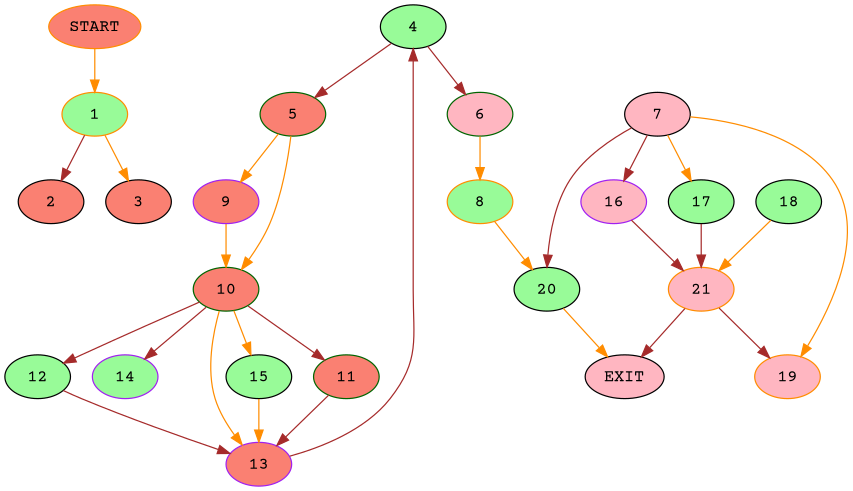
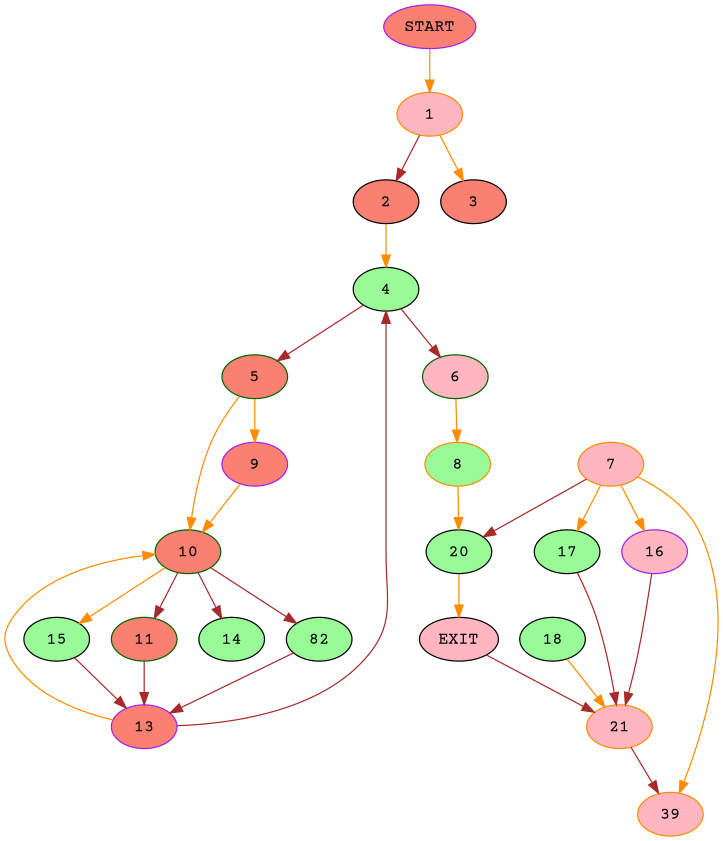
node "START": color darkorange -> purple
node "1": fillcolor palegreen -> lightpink
node "7": color black -> darkorange
edge "7" -> "16": color brown -> darkorange
edge "2" -> "4": added
edge "21" -> "EXIT": reversed
edge "10" -> "13": reversed
node "12": label "12" -> "82"
node "14": color purple -> black
node "19": label "19" -> "39"
edge "15" -> "13": color darkorange -> brown
